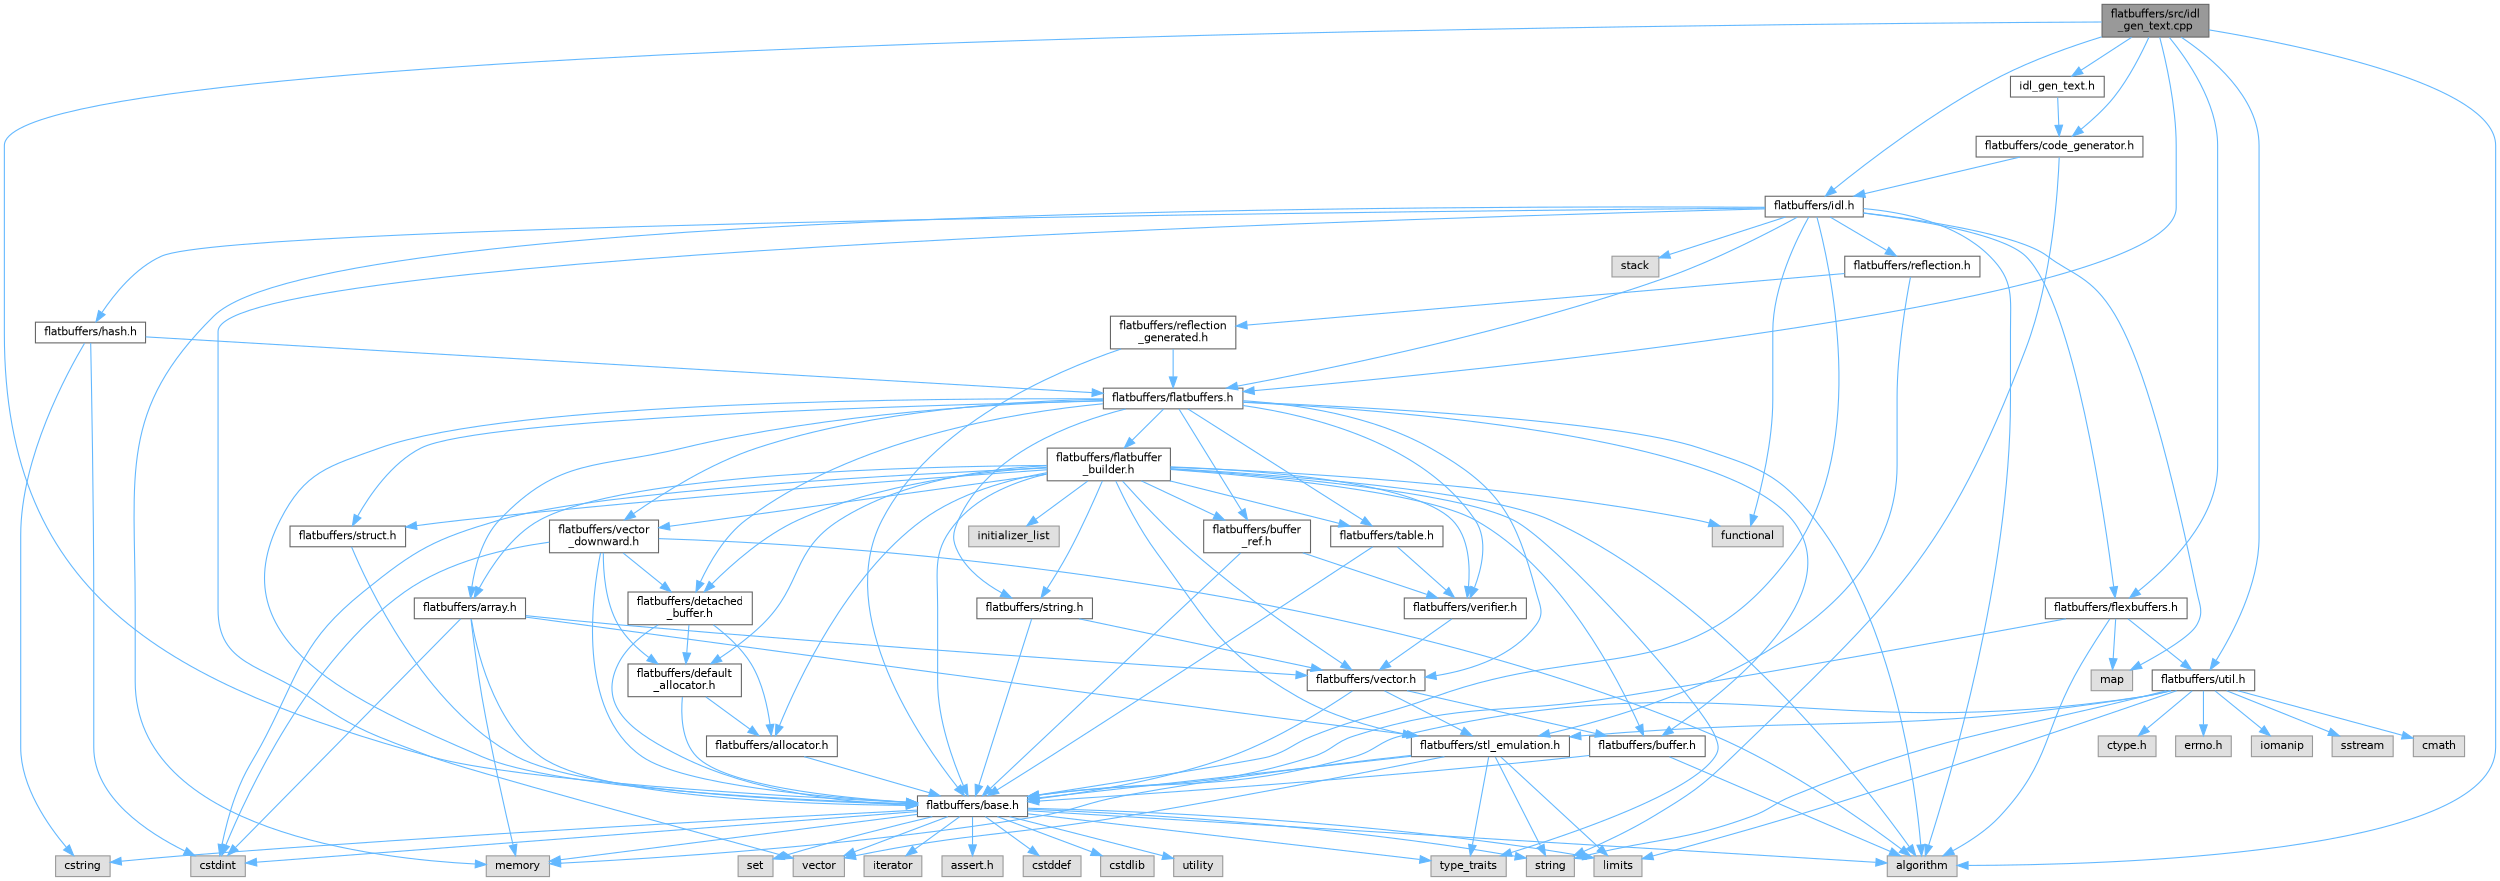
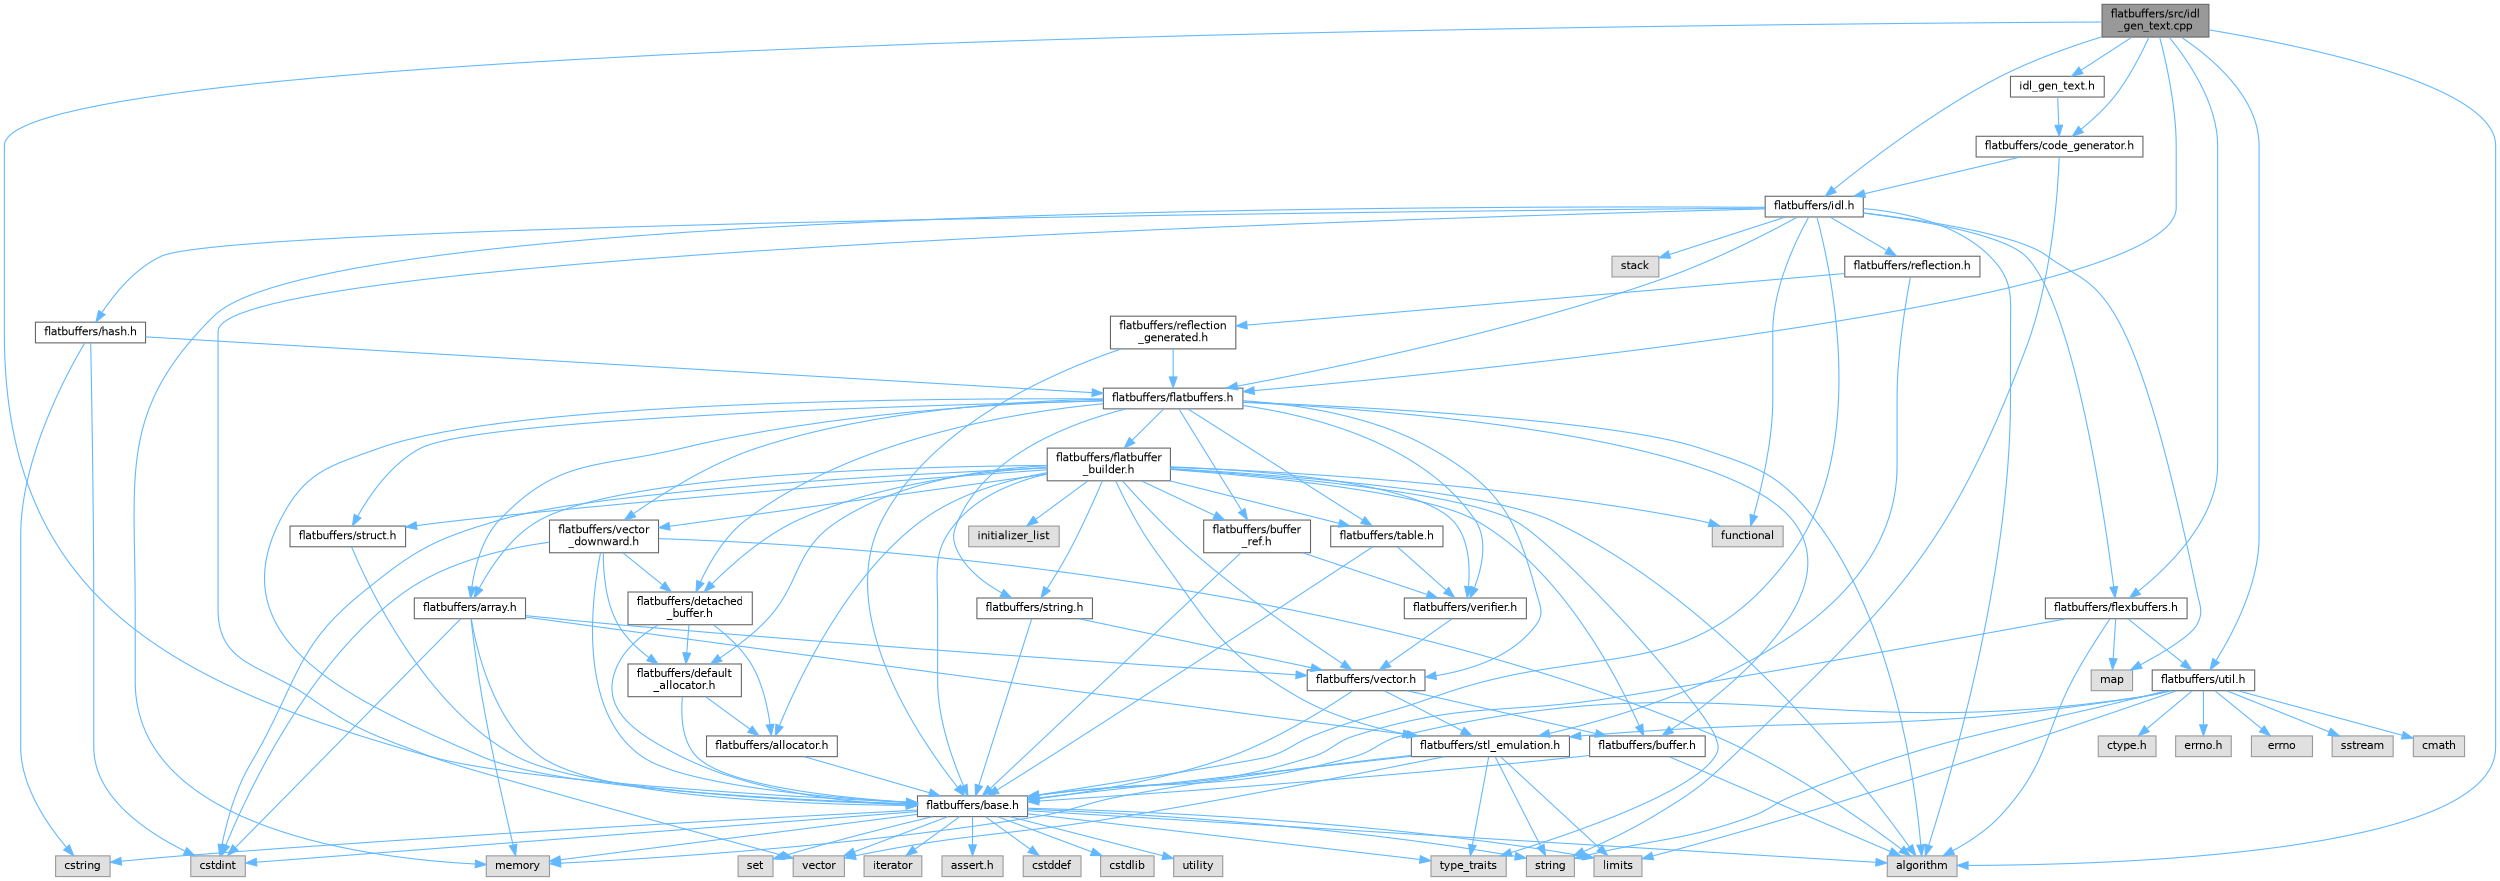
node "iomanip": label "iomanip" -> "errno"
